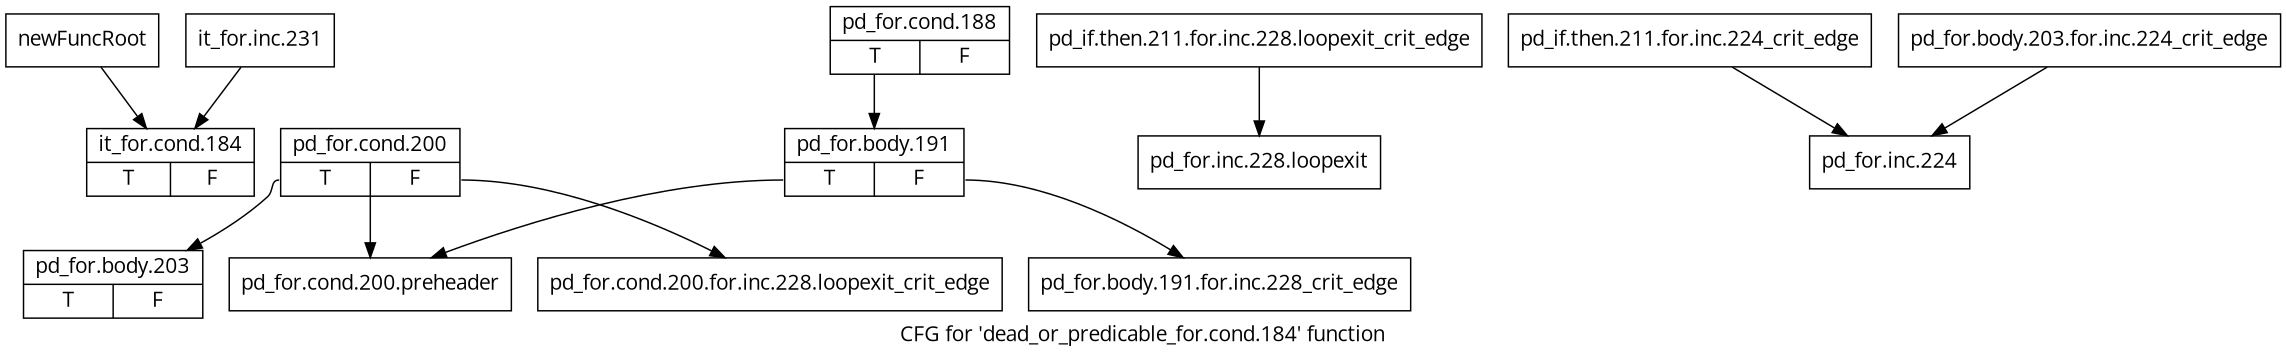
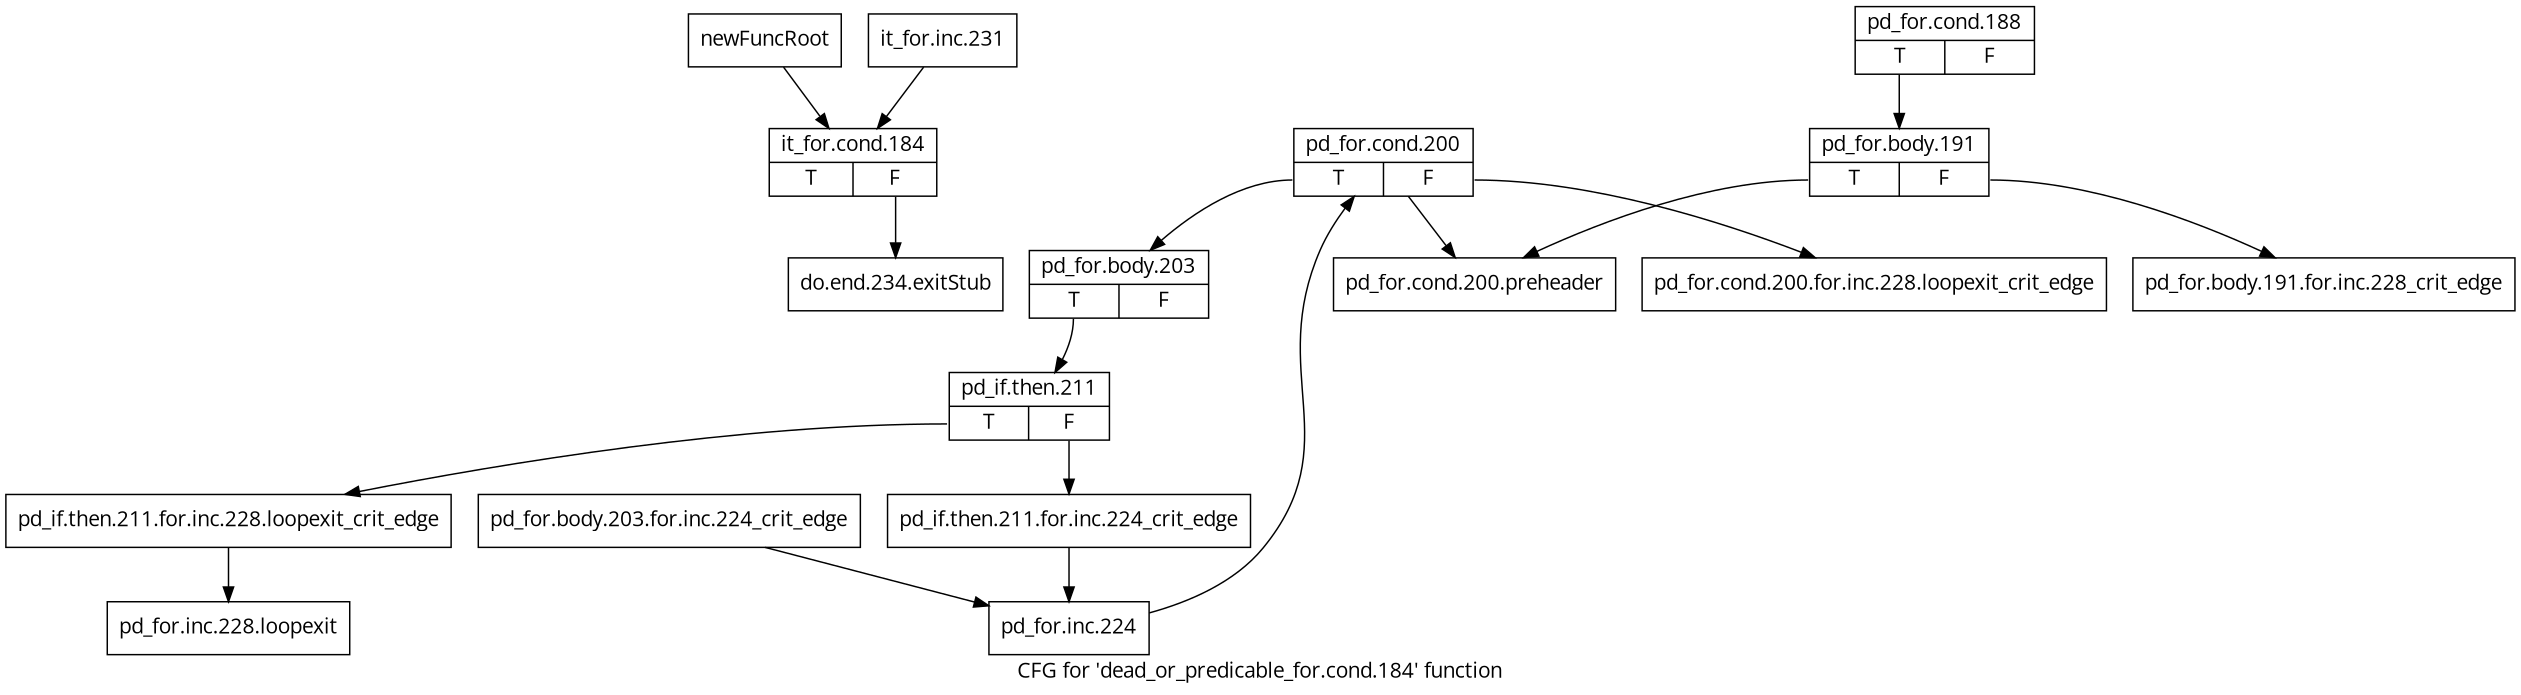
node "do.end.234.exitStub": added
node "pd_if.then.211": added
edge "pd_for.inc.224" -> "pd_for.cond.200": added
